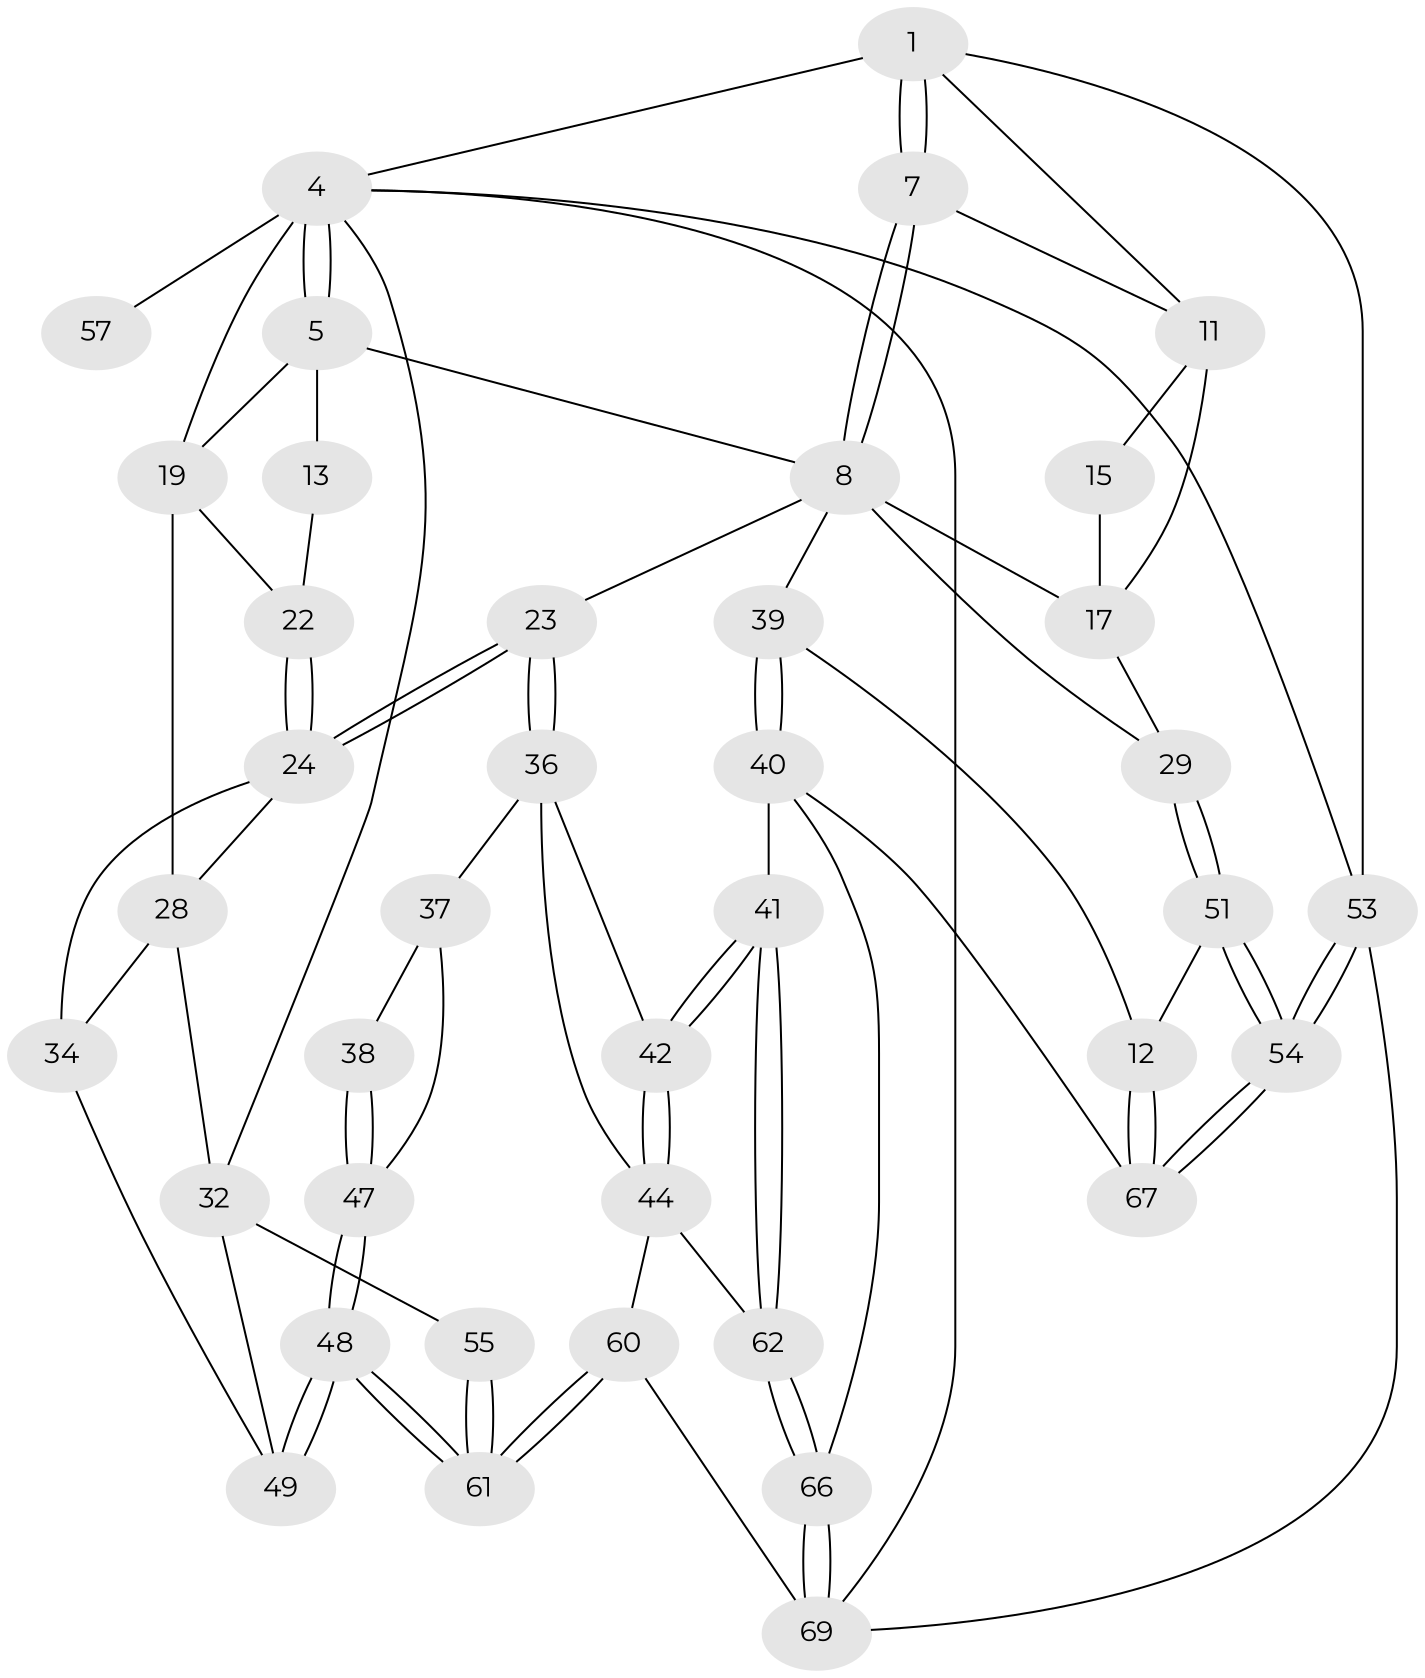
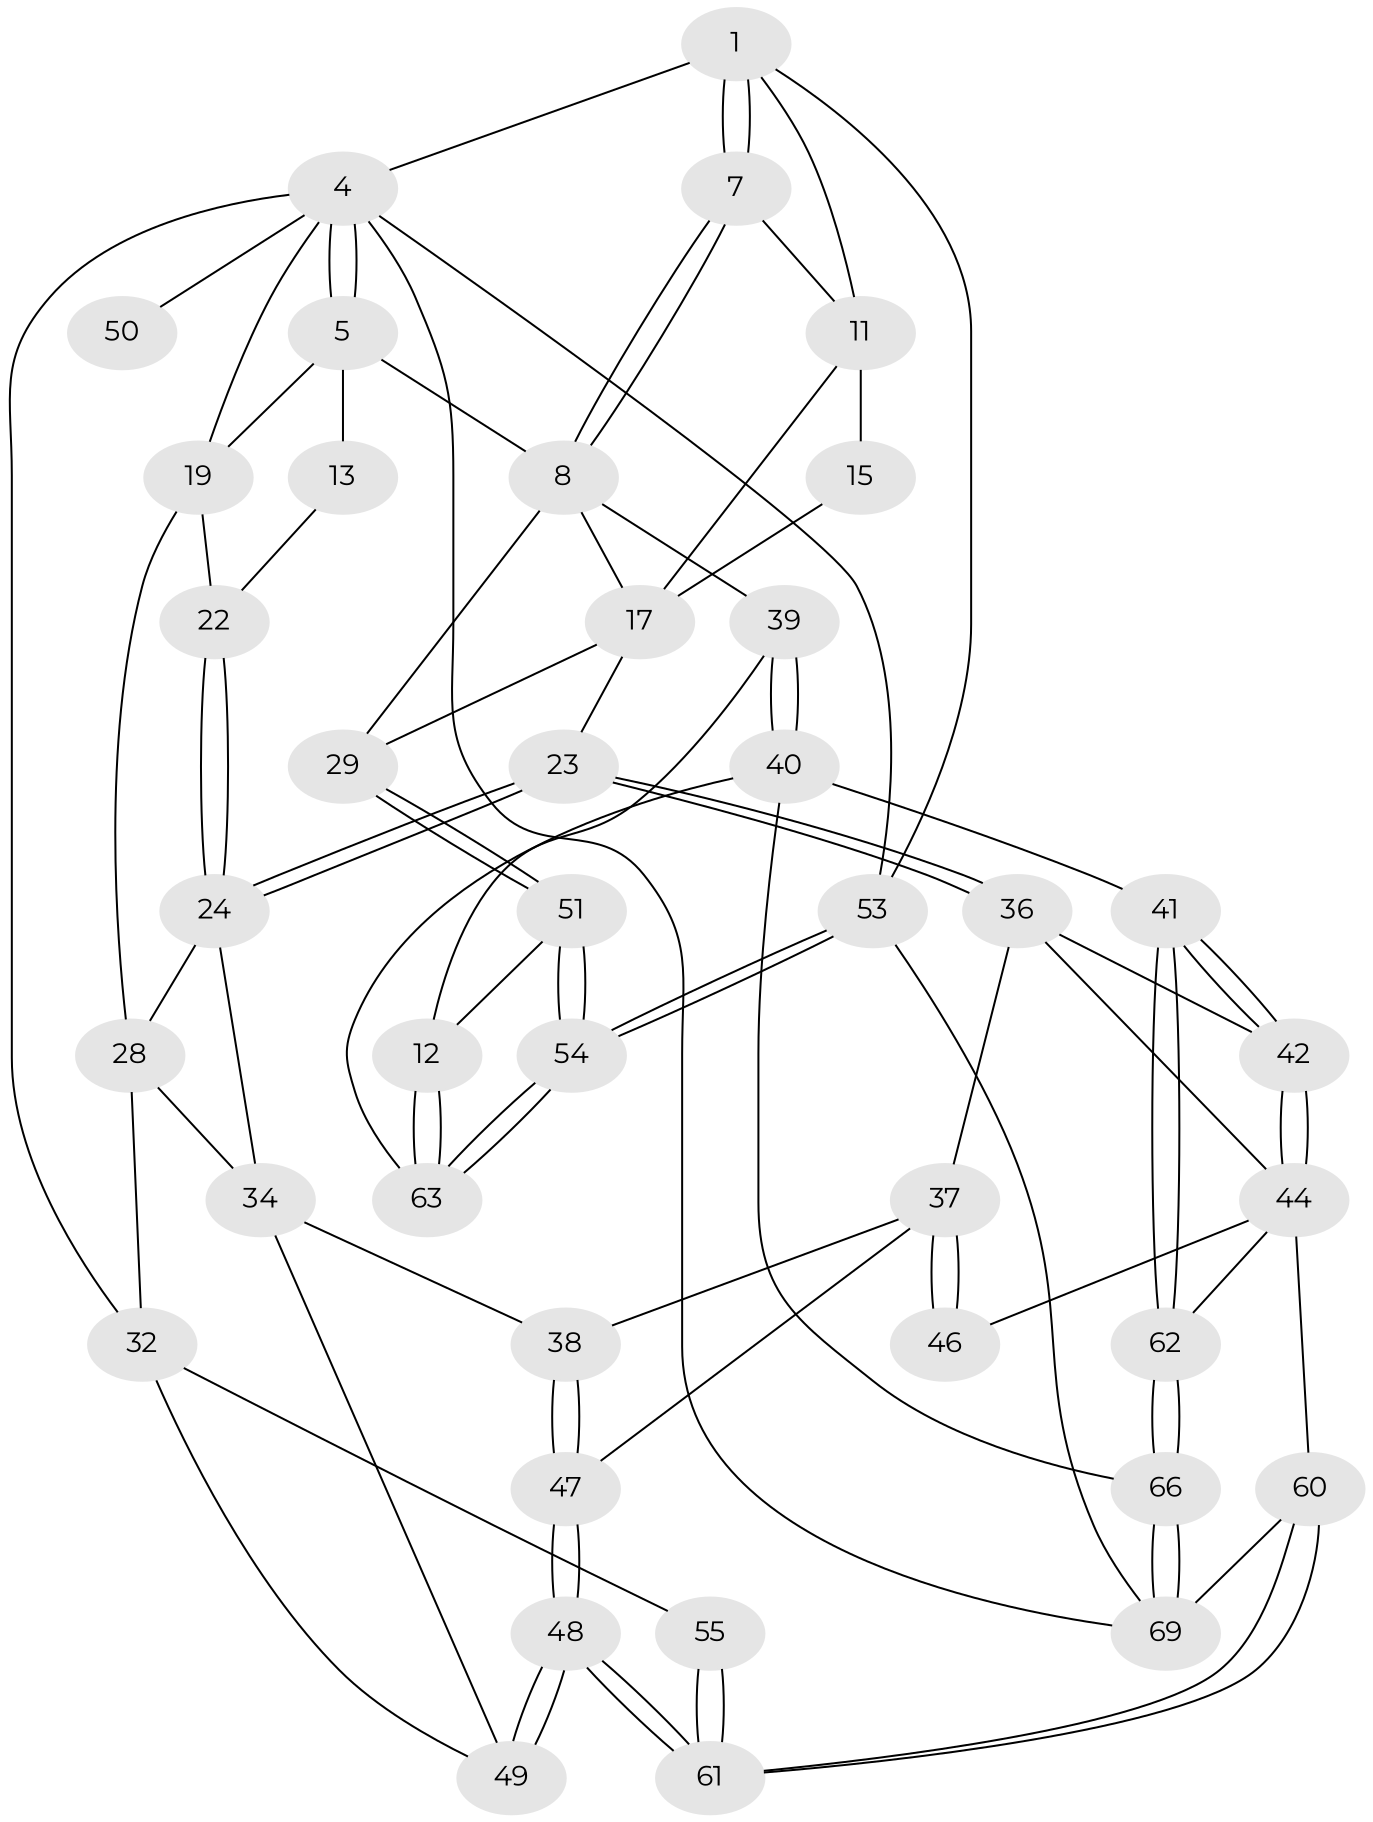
node "57": label "57" -> "50"
edge "8" -- "23": now "17" -- "23"
node "67": label "67" -> "63"
edge "34" -- "38": added
node "46": added
